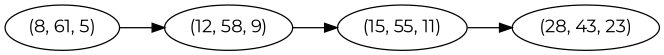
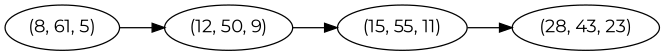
node "(12, 58, 9)": label "(12, 58, 9)" -> "(12, 50, 9)"
